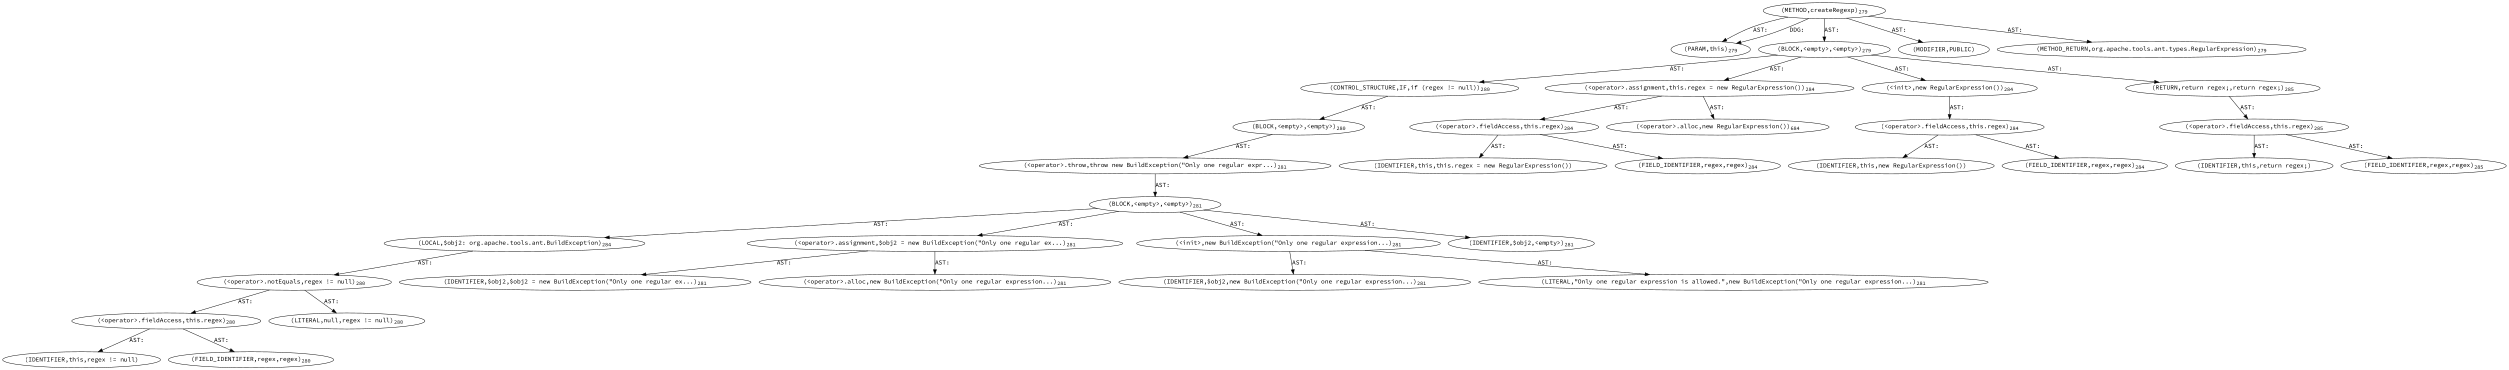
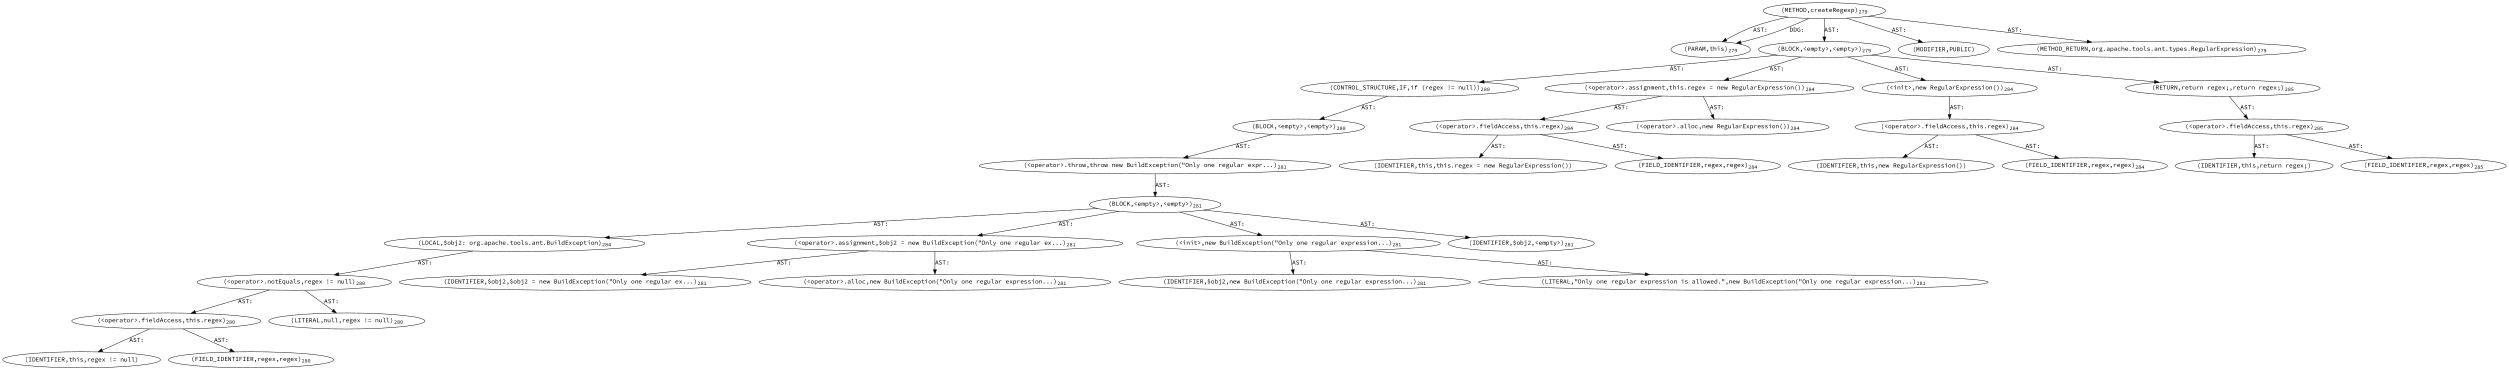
node "(<operator>.alloc,new RegularExpression())": text "684" -> "284"
